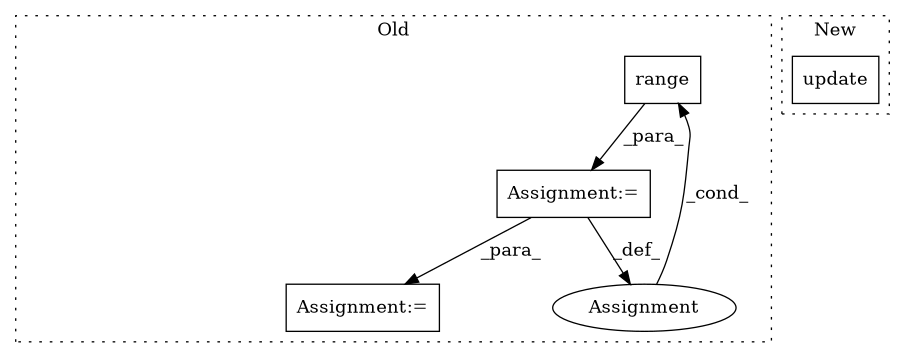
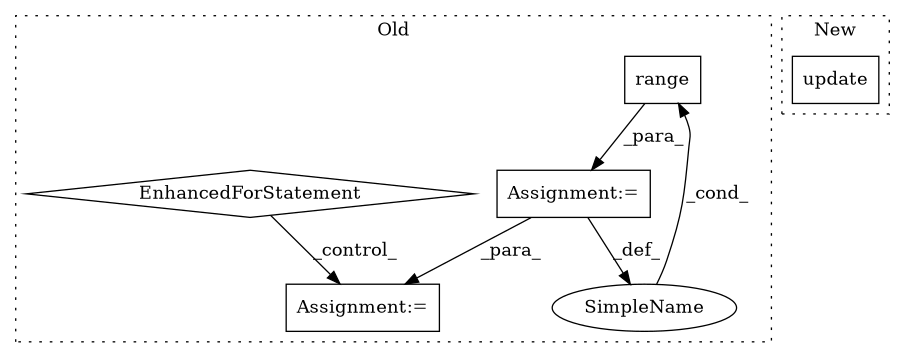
node "EnhancedForStatement": added
node "Assignment": label "Assignment" -> "SimpleName"
